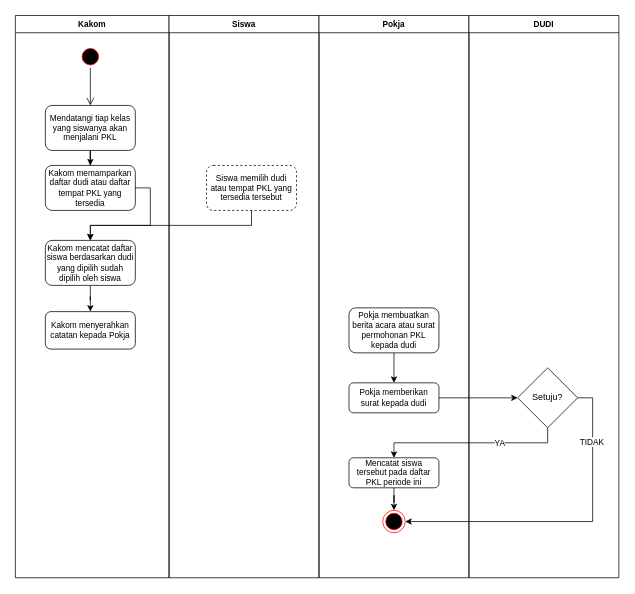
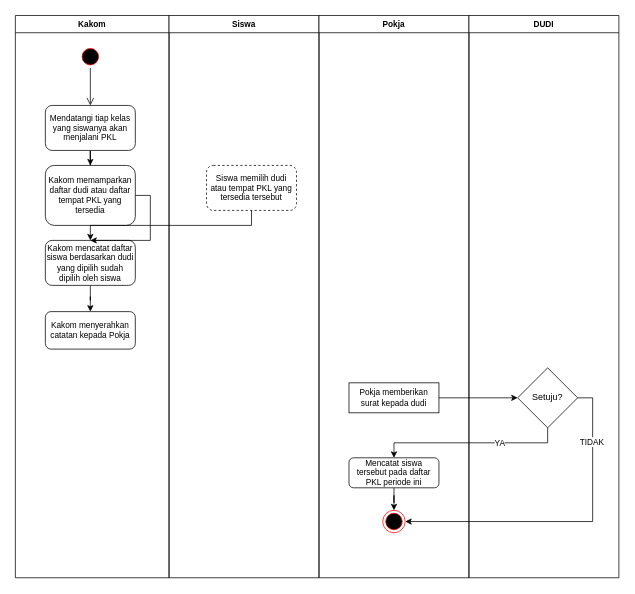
node "Kakom memamparkan daftar dudi atau daftar tempat PKL yang tersedia": size 90x45 -> 90x60
node "Pokja membuatkan berita acara atau surat permohonan PKL kepada dudi": removed
edge "Pokja membuatkan berita acara atau surat permohonan PKL kepada dudi" -> "Pokja memberikan surat kepada dudi": removed
node "Pokja memberikan surat kepada dudi": shape rounded rectangle -> rectangle
